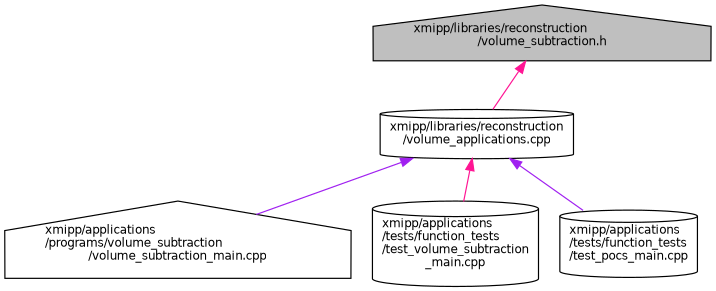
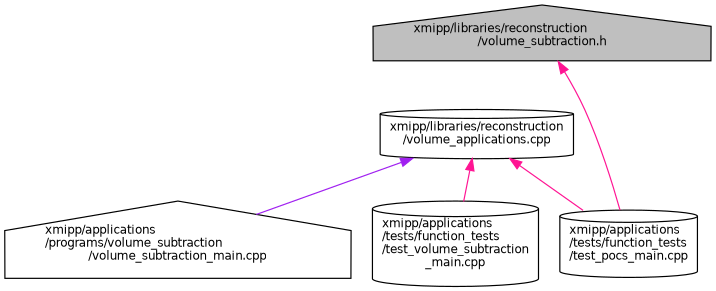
edge "xmipp/libraries/reconstruction /volume_applications.cpp" -> "xmipp/libraries/reconstruction /volume_subtraction.h": now "xmipp/applications /tests/function_tests /test_pocs_main.cpp" -> "xmipp/libraries/reconstruction /volume_subtraction.h"
edge "xmipp/applications /tests/function_tests /test_pocs_main.cpp" -> "xmipp/libraries/reconstruction /volume_applications.cpp": color purple -> deeppink
